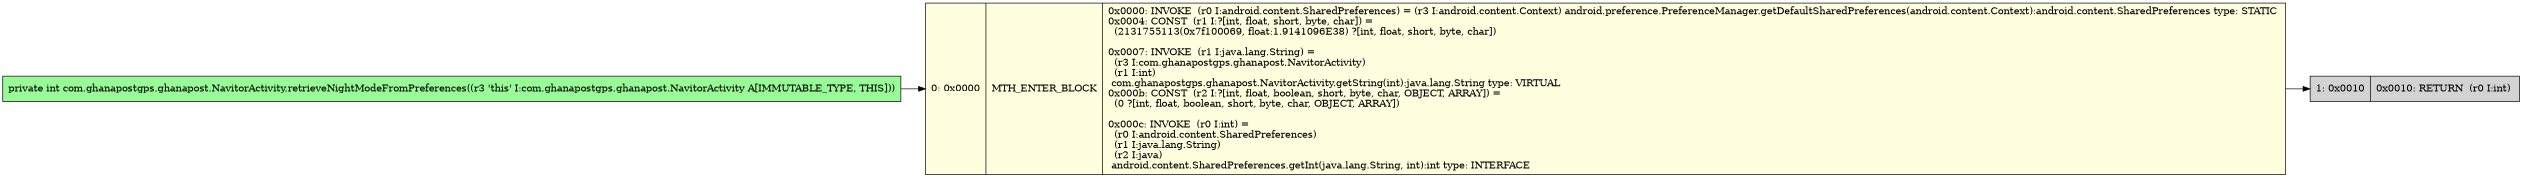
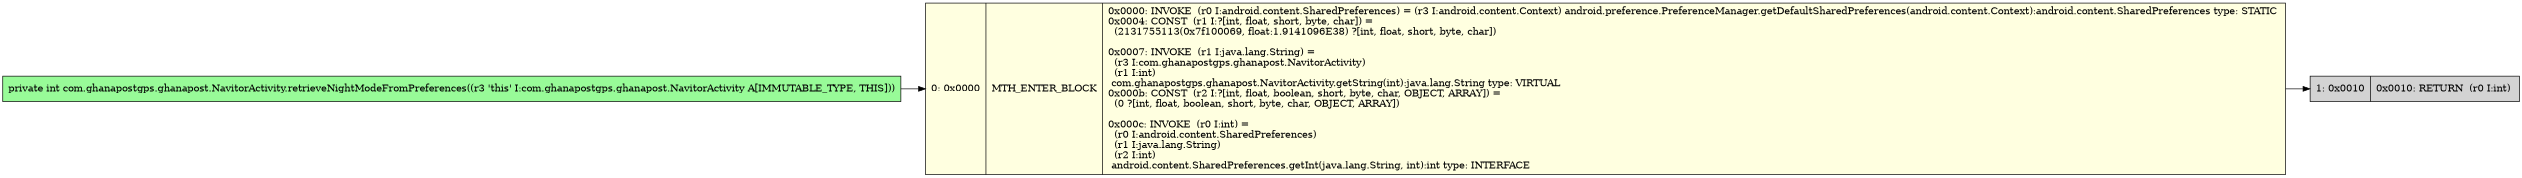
node "0: 0x0000": text "(r2 I:java)" -> "(r2 I:int)"
